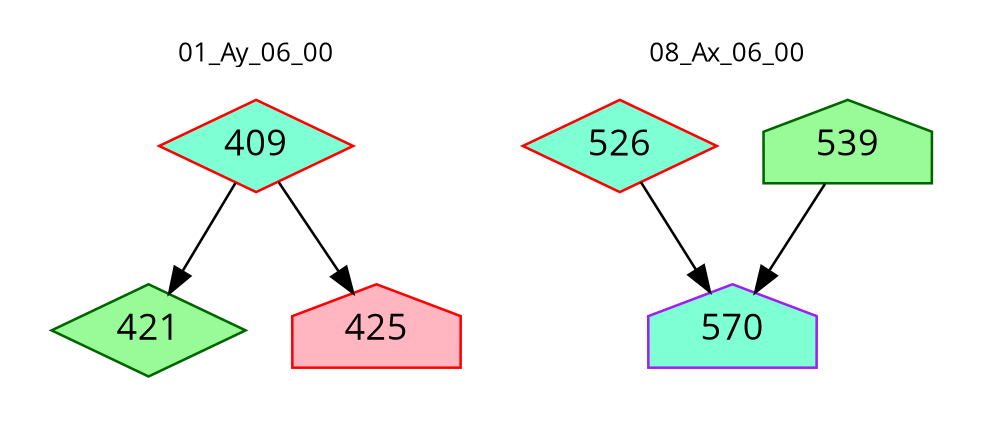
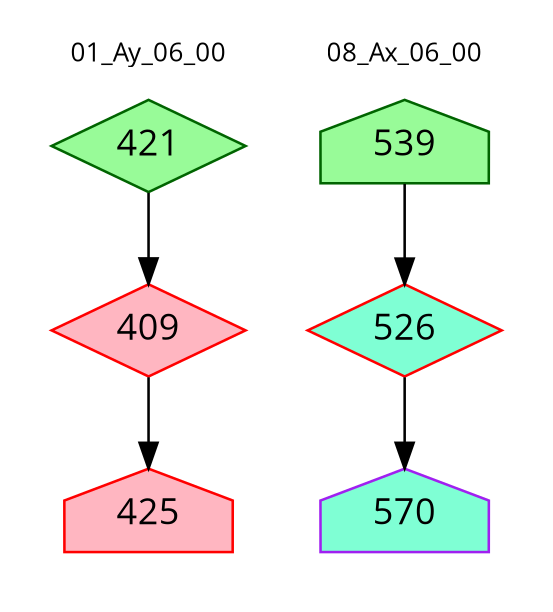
node "409": fillcolor aquamarine -> lightpink
edge "409" -> "421": reversed
edge "539" -> "570": now "539" -> "526"
